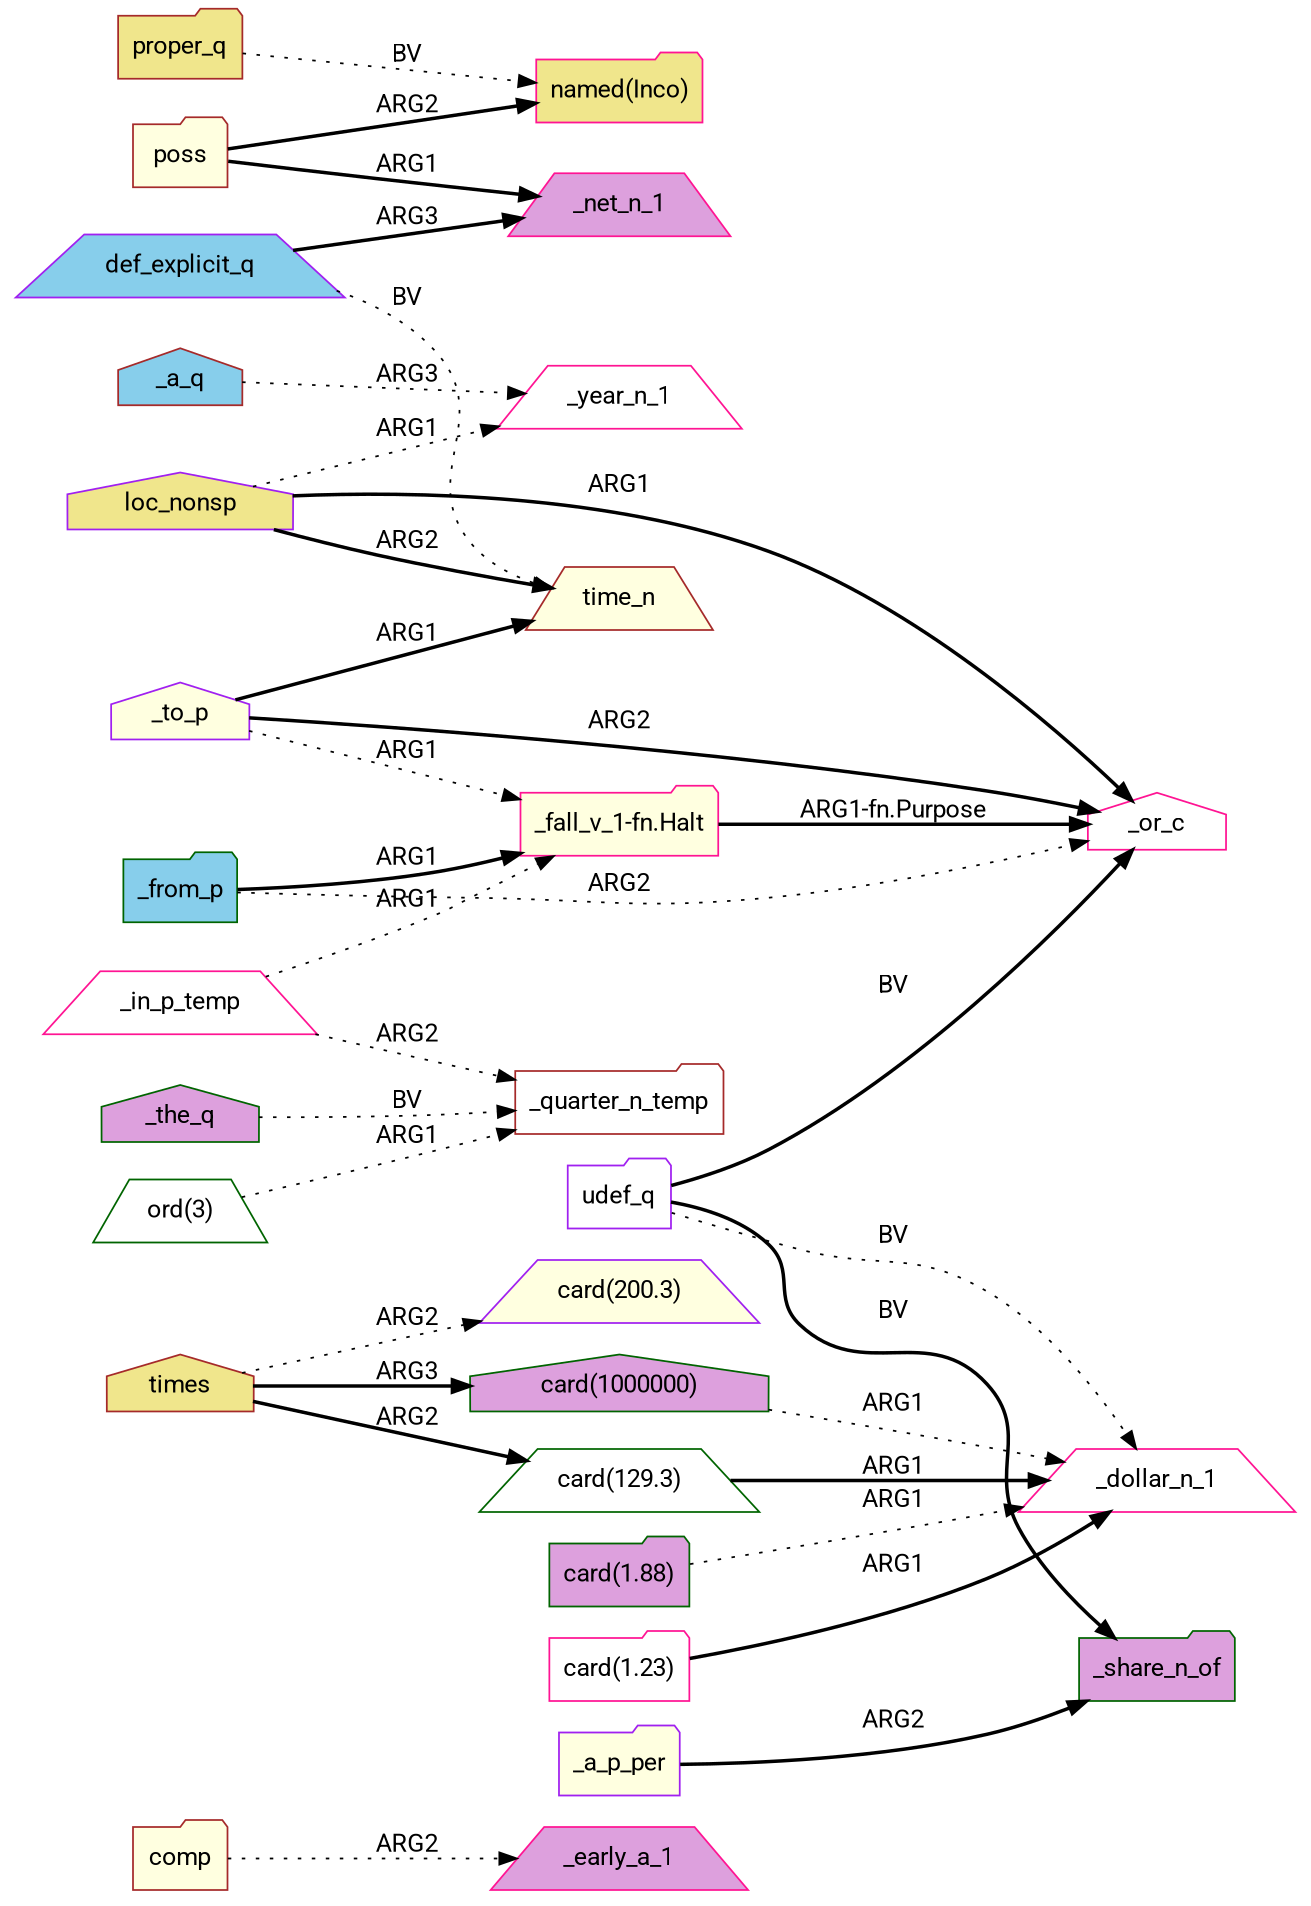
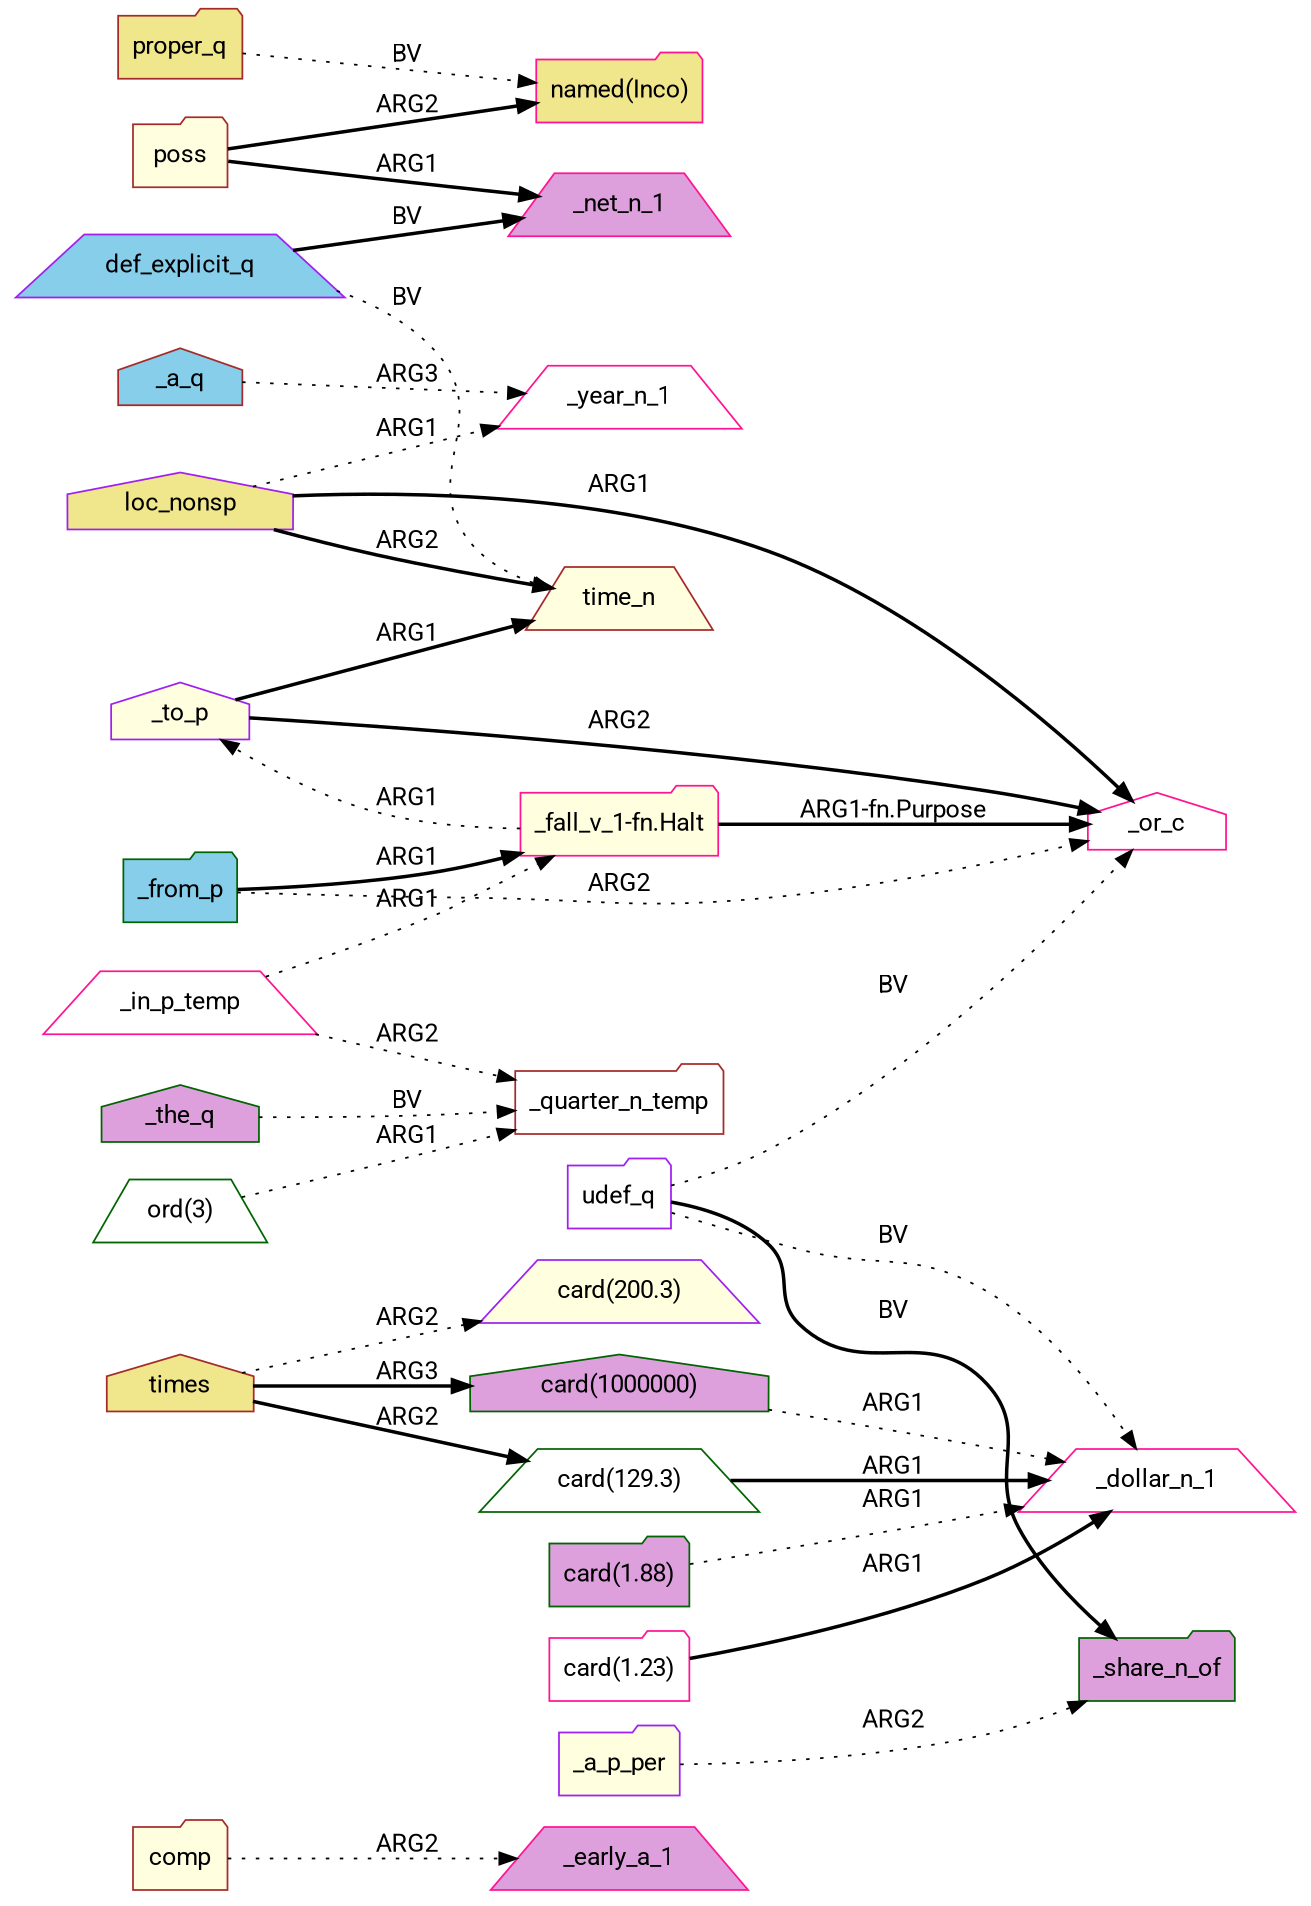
edge "def_explicit_q" -> "_net_n_1": label "ARG3" -> "BV"
edge "_to_p" -> "_fall_v_1-fn.Halt": reversed
edge "udef_q" -> "_or_c": style bold -> dotted
edge "_a_p_per" -> "_share_n_of": style bold -> dotted
